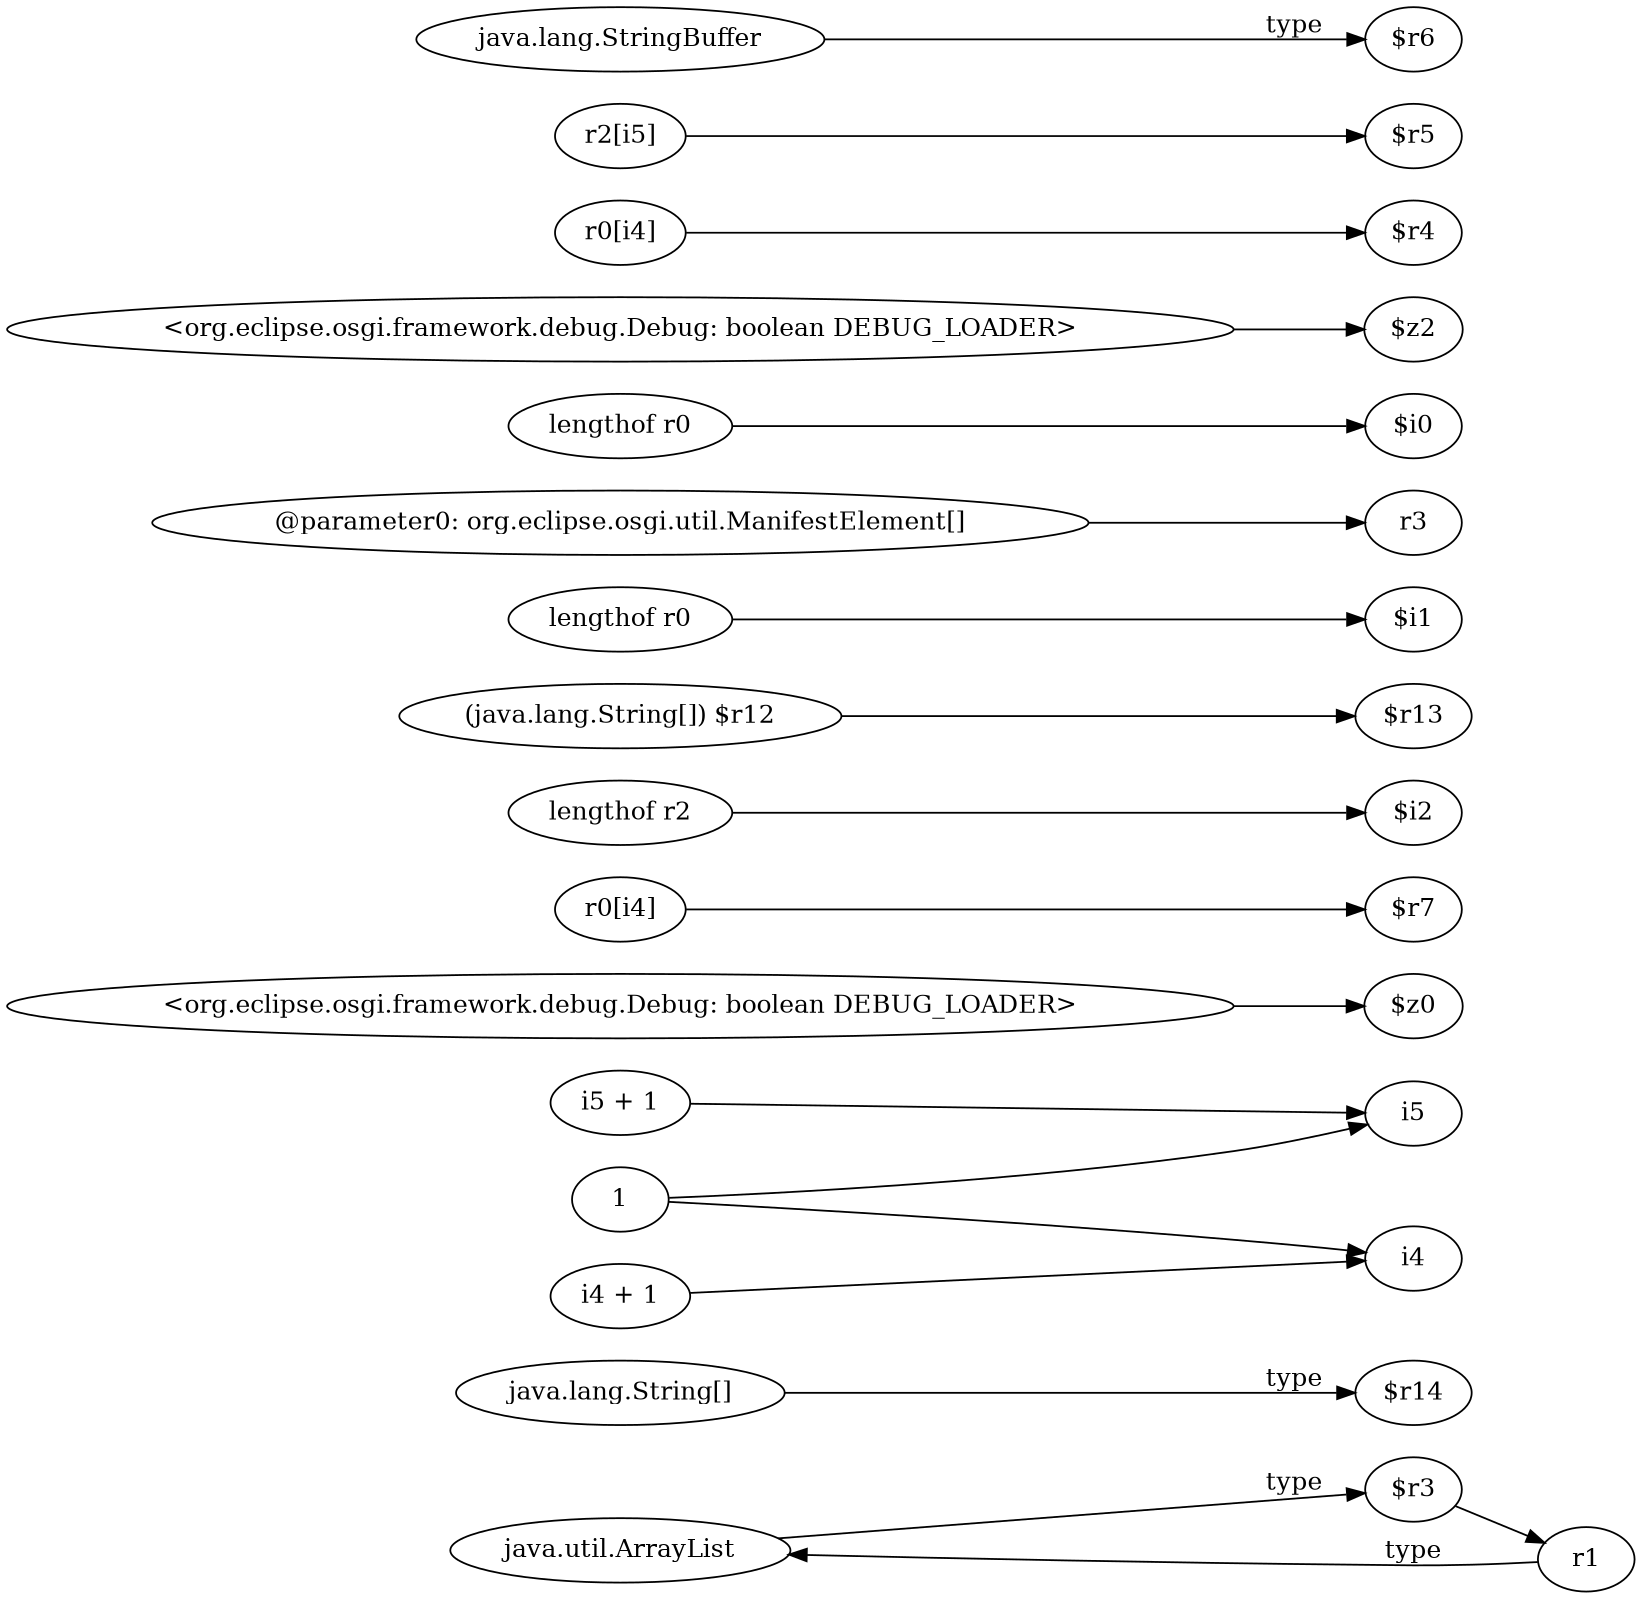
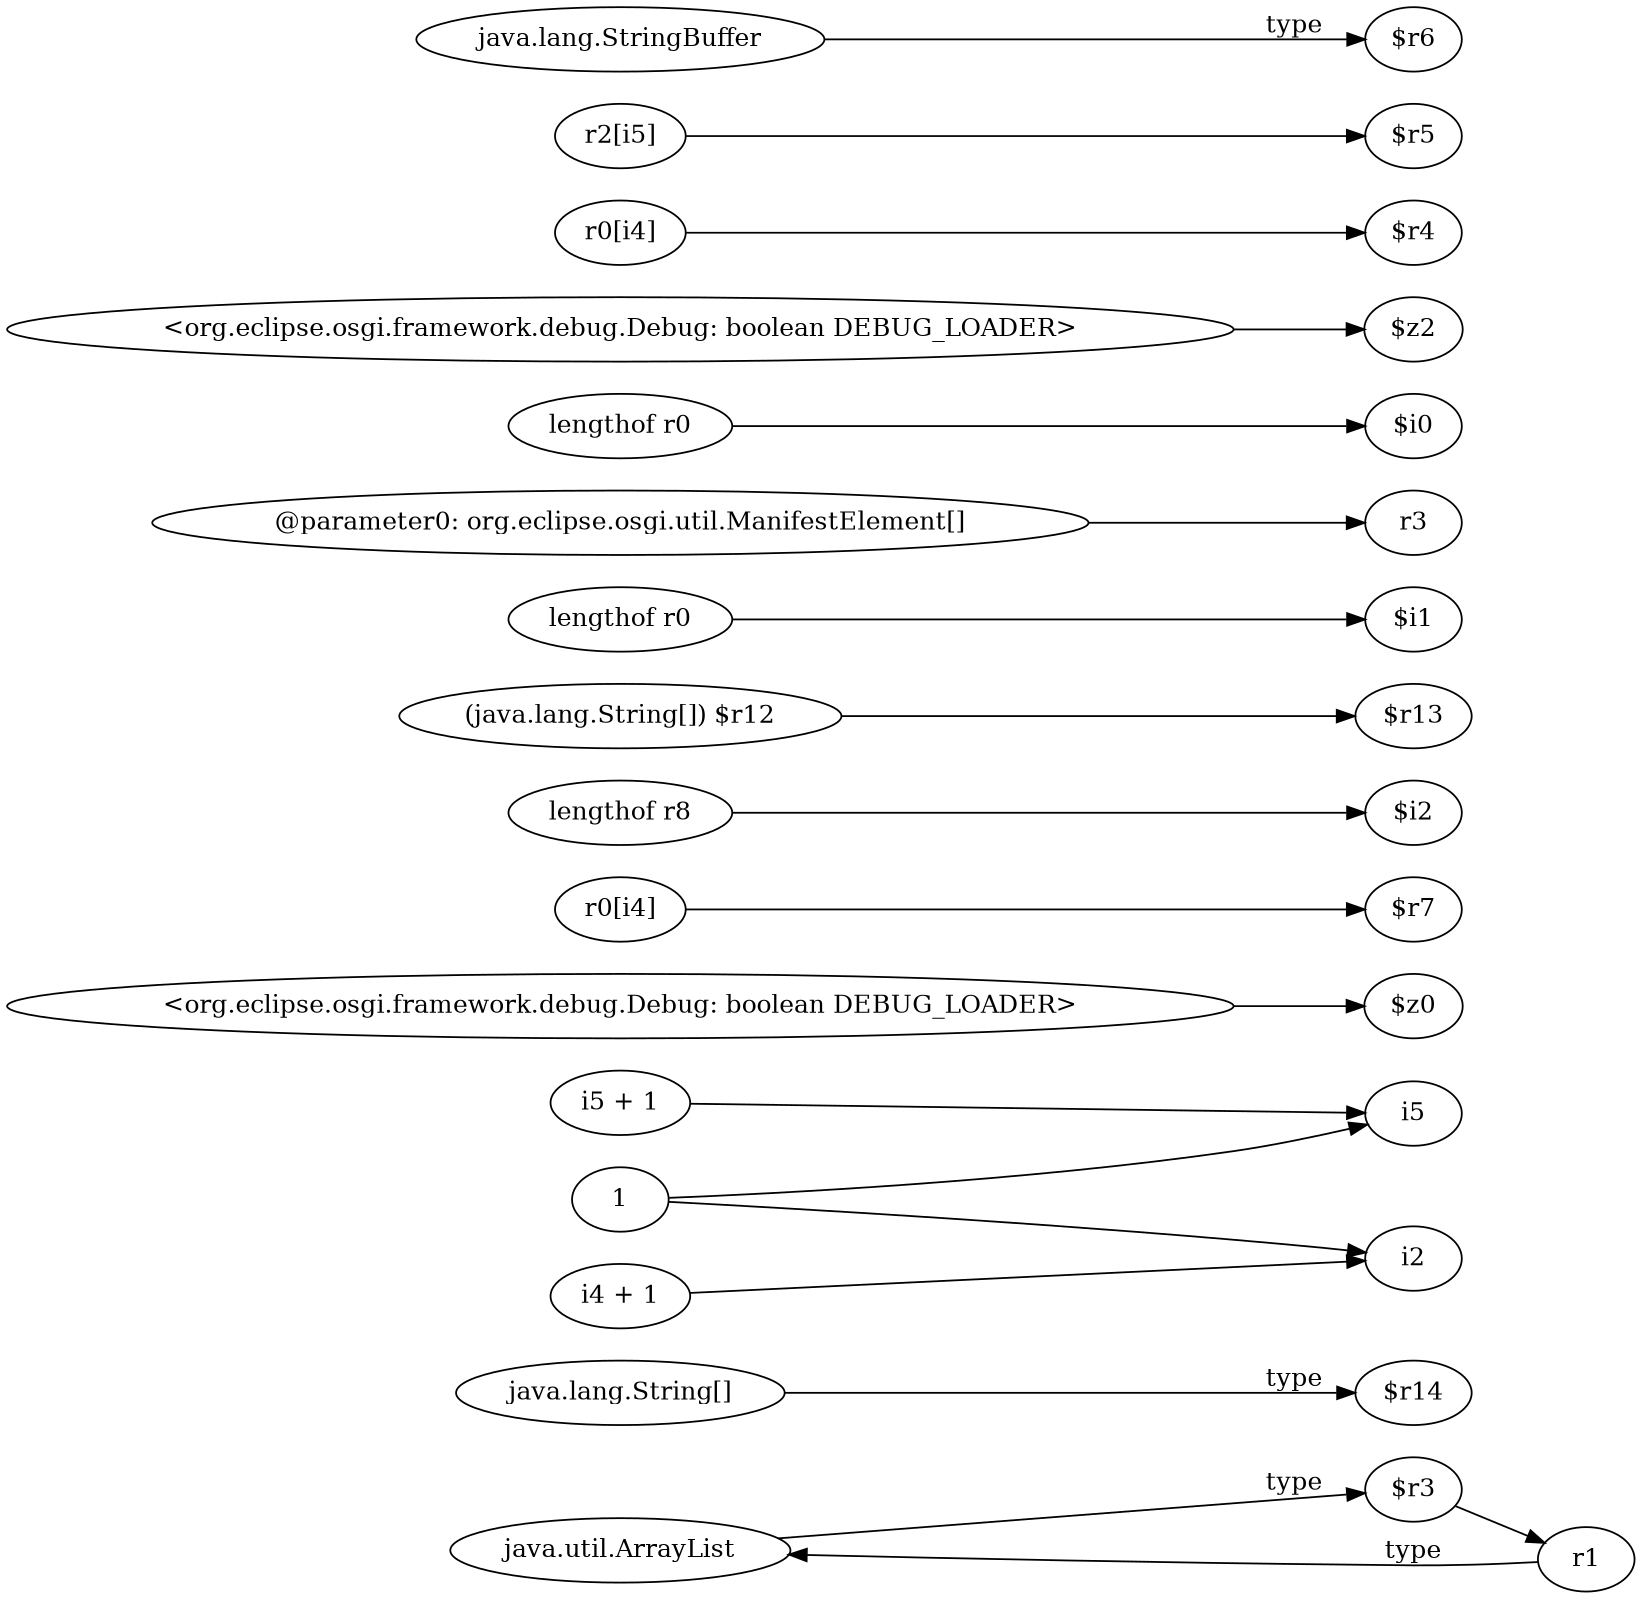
node "lengthof r2": label "lengthof r2" -> "lengthof r8"
node "i4": label "i4" -> "i2"
